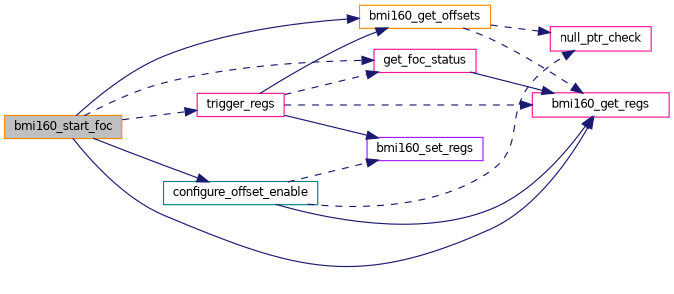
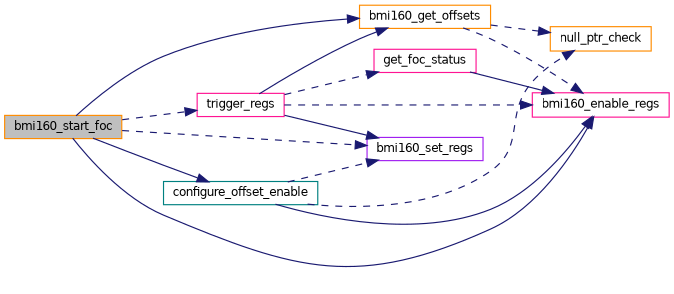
node "null_ptr_check": color deeppink -> darkorange
edge "bmi160_start_foc" -> "get_foc_status": now "bmi160_start_foc" -> "bmi160_set_regs"
node "bmi160_get_regs": label "bmi160_get_regs" -> "bmi160_enable_regs"
